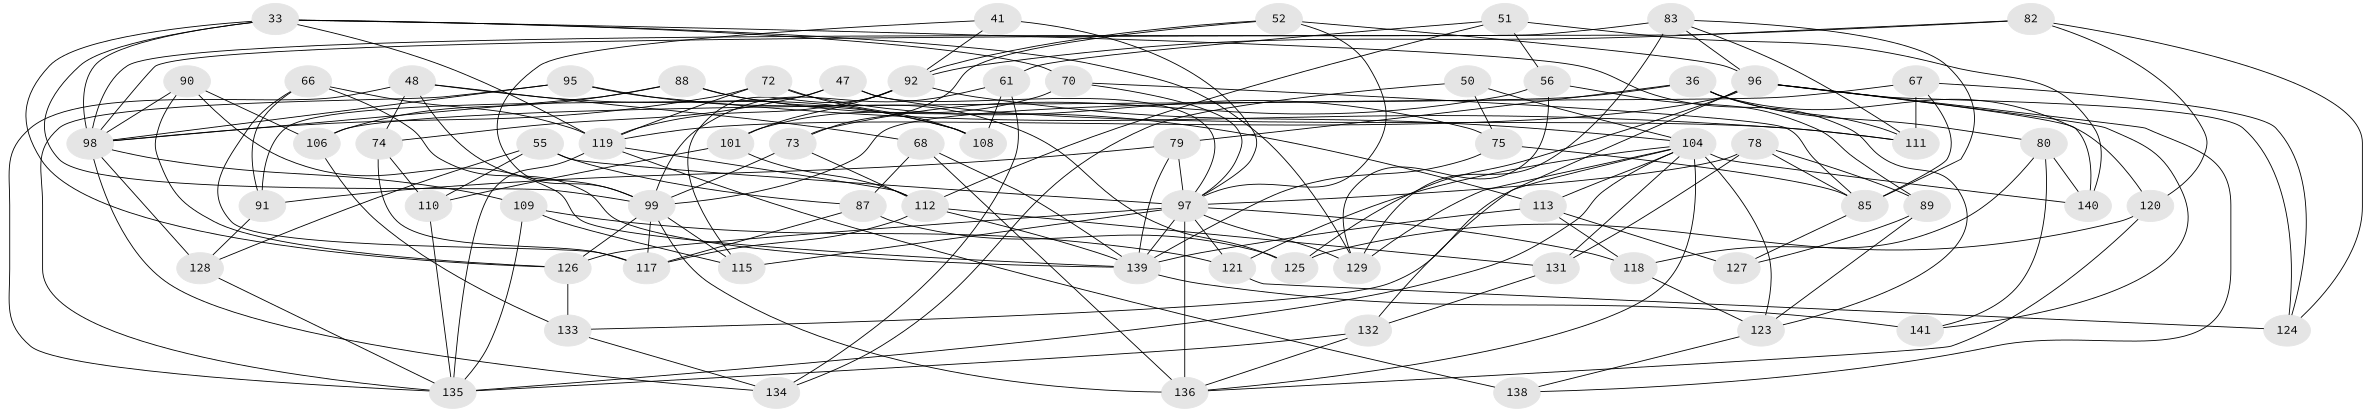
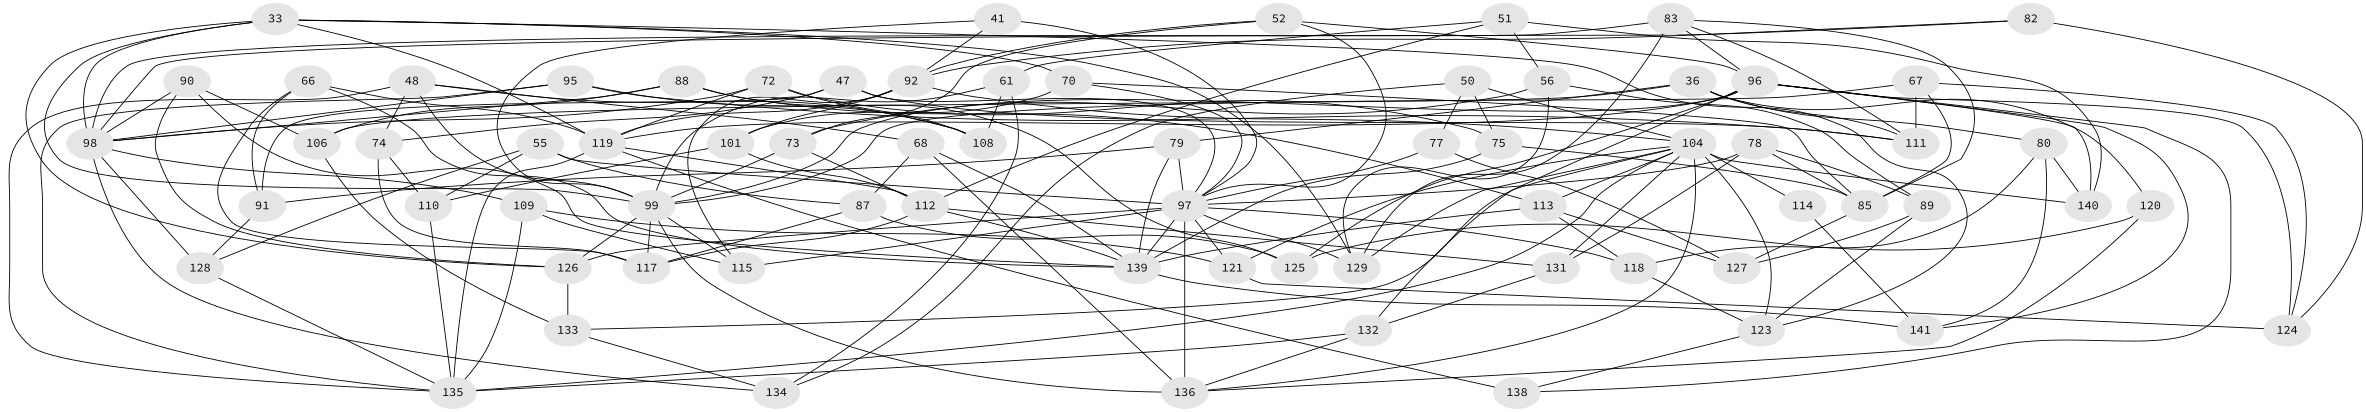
edge "82" -- "120": removed
edge "96" -- "99": added
node "77": added
node "114": added
